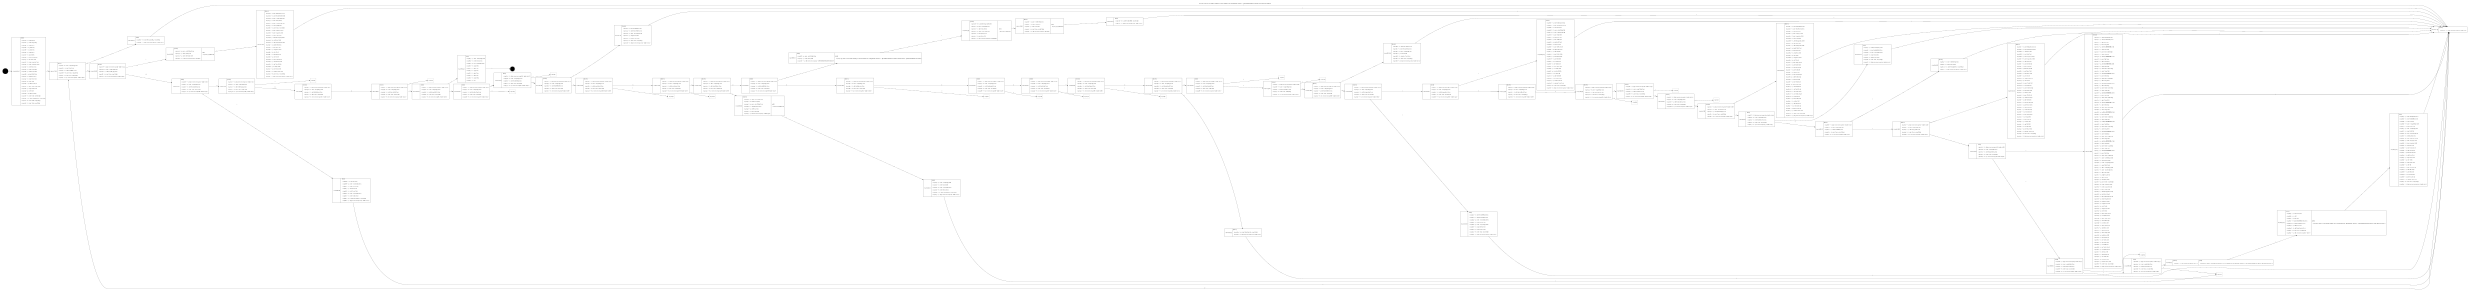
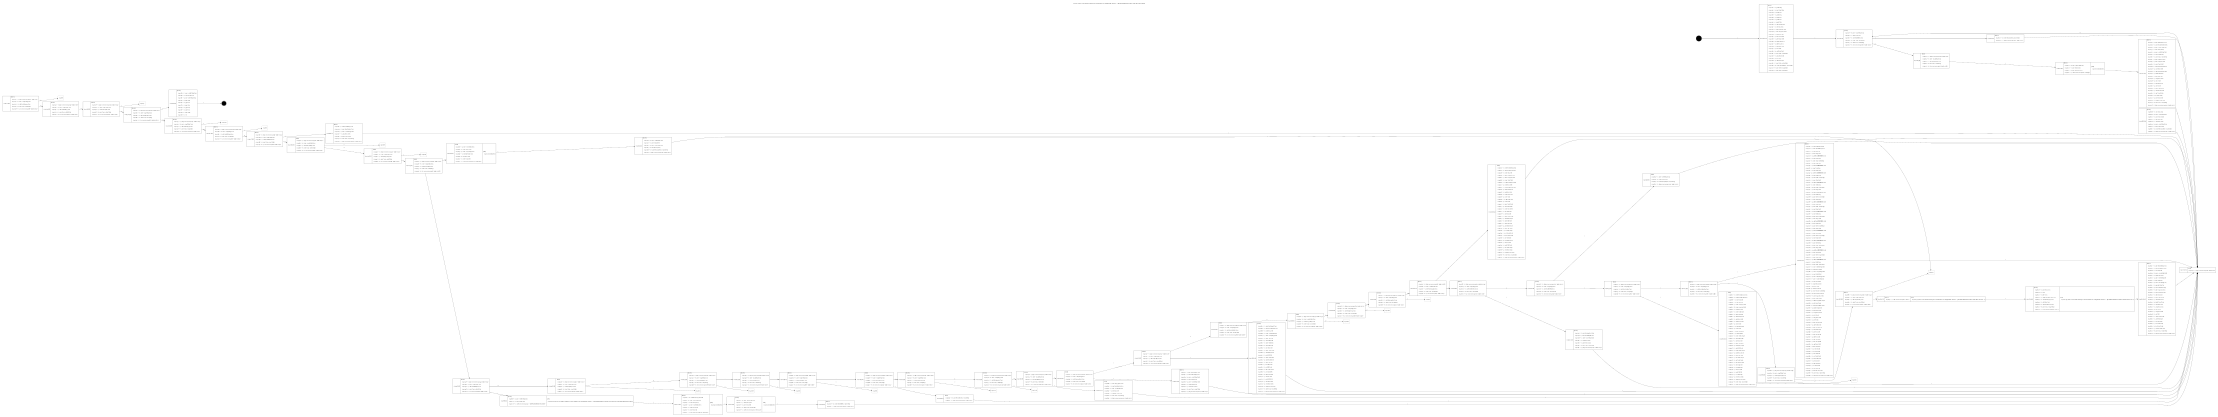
node "0x40130b [28]": removed
